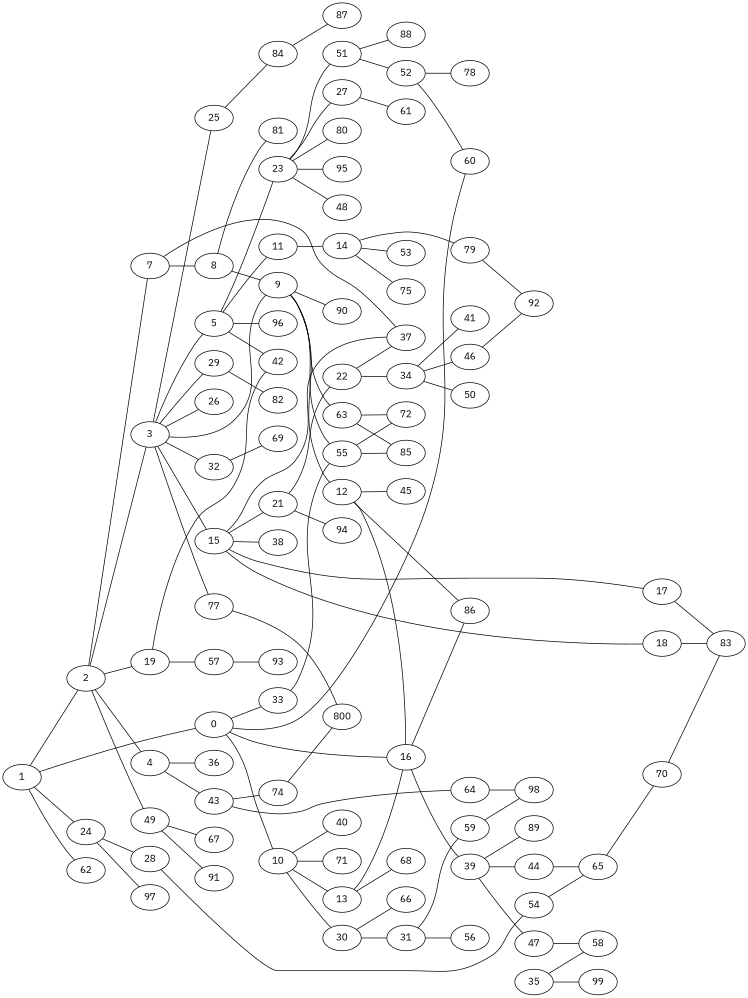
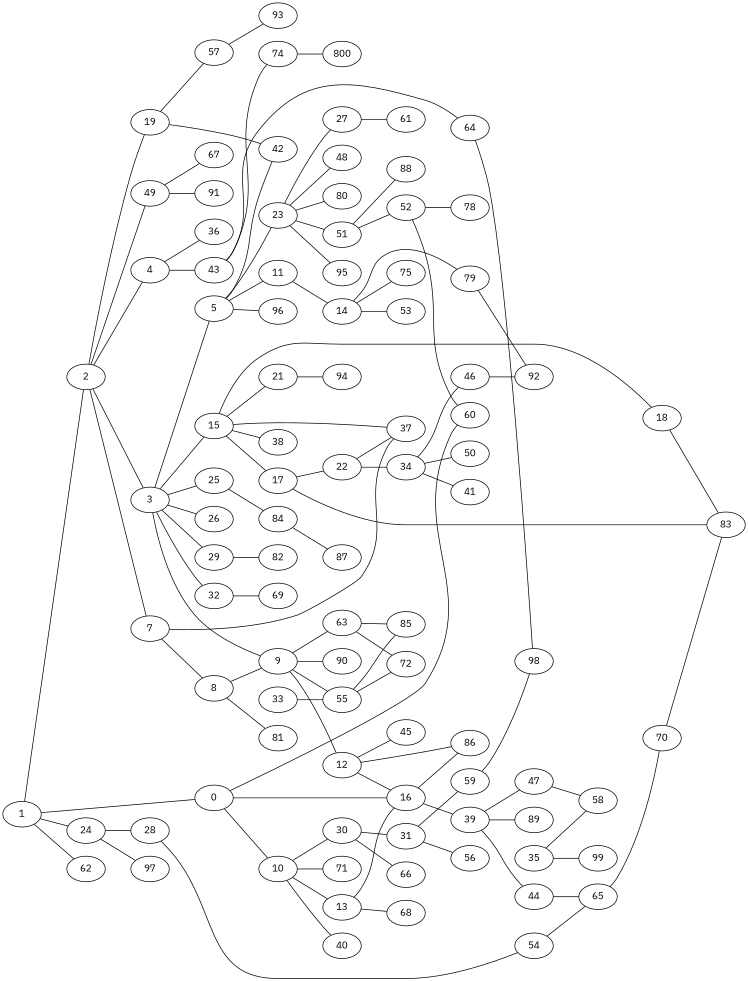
edge "22" -- "21": now "22" -- "17"
node "77": removed
edge "33" -- "0": removed
